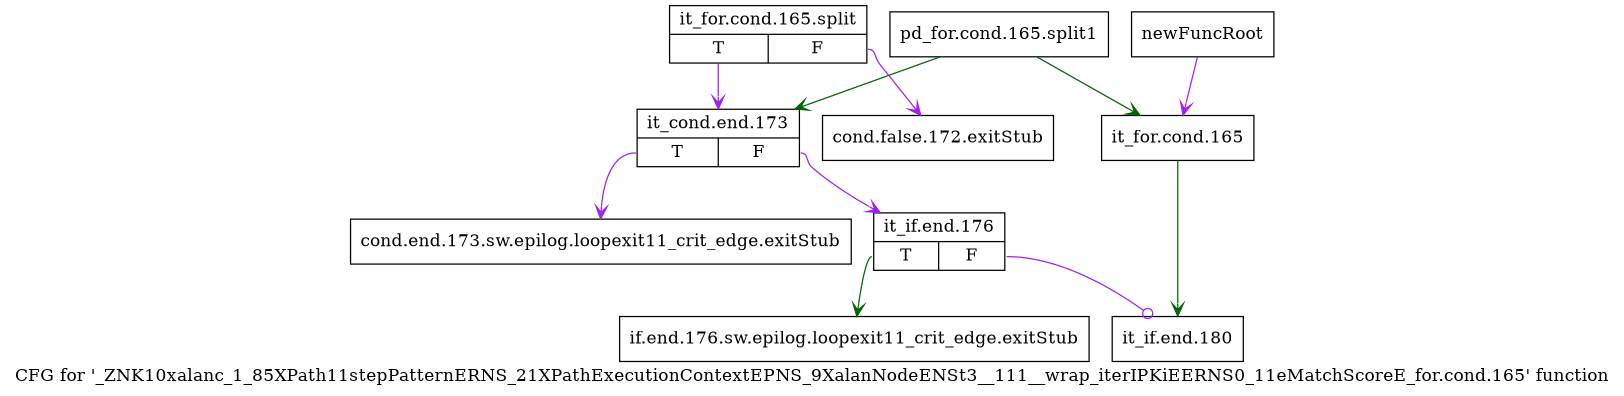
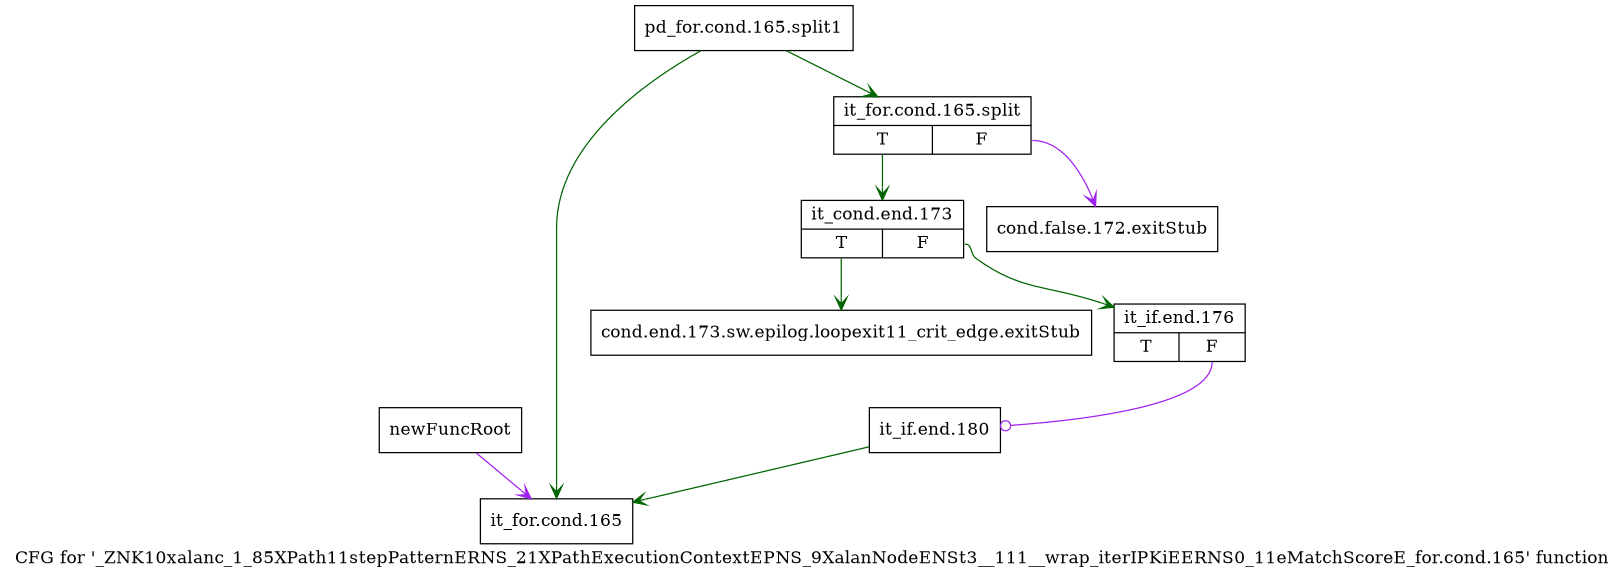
edge "it_for.cond.165.split" -> "it_cond.end.173": color purple -> darkgreen
edge "pd_for.cond.165.split1" -> "it_cond.end.173": now "pd_for.cond.165.split1" -> "it_for.cond.165.split"
edge "it_cond.end.173" -> "cond.end.173.sw.epilog.loopexit11_crit_edge.exitStub": color purple -> darkgreen
edge "it_cond.end.173" -> "it_if.end.176": color purple -> darkgreen
edge "it_for.cond.165" -> "it_if.end.180": reversed
node "if.end.176.sw.epilog.loopexit11_crit_edge.exitStub": removed
